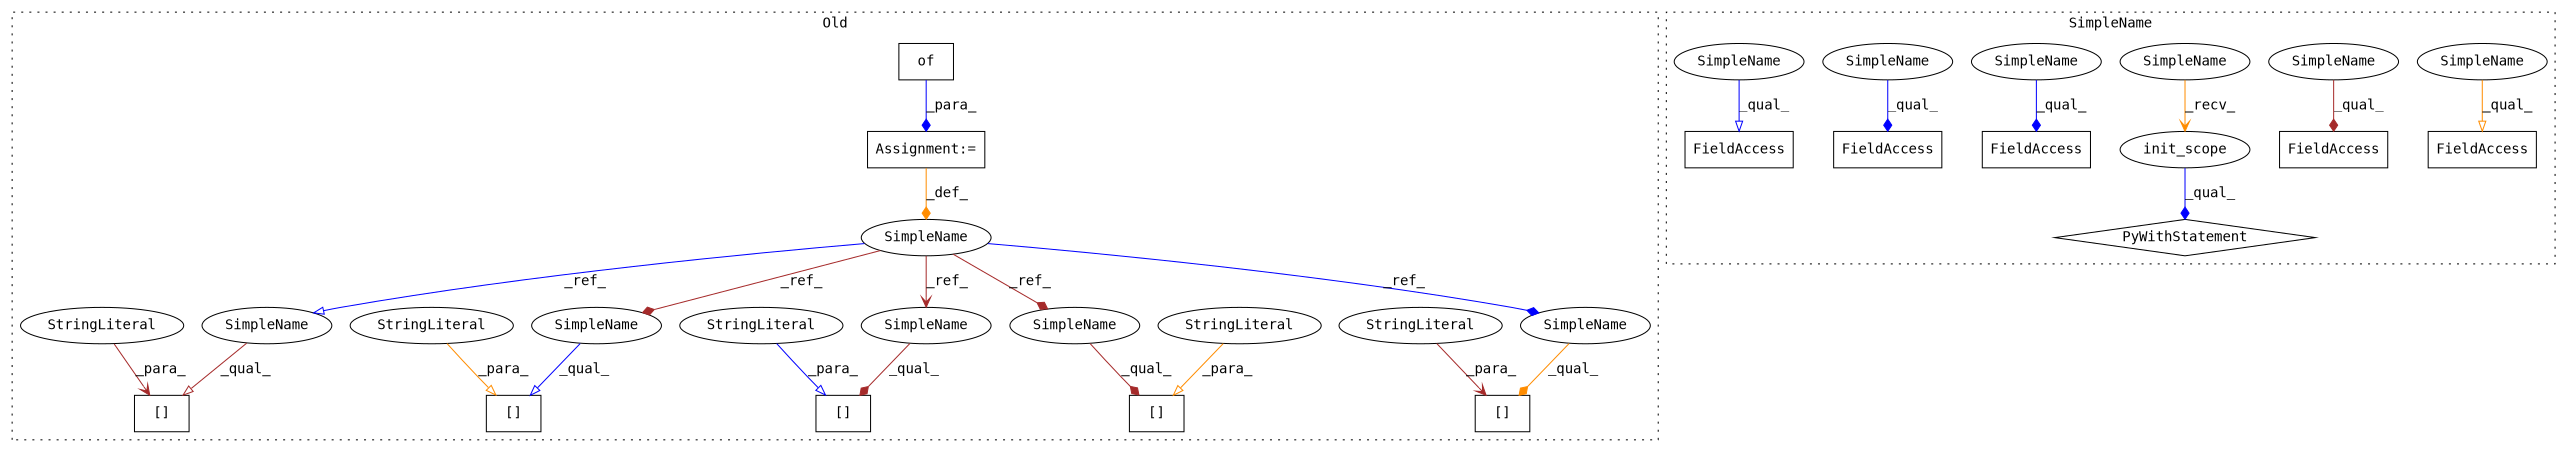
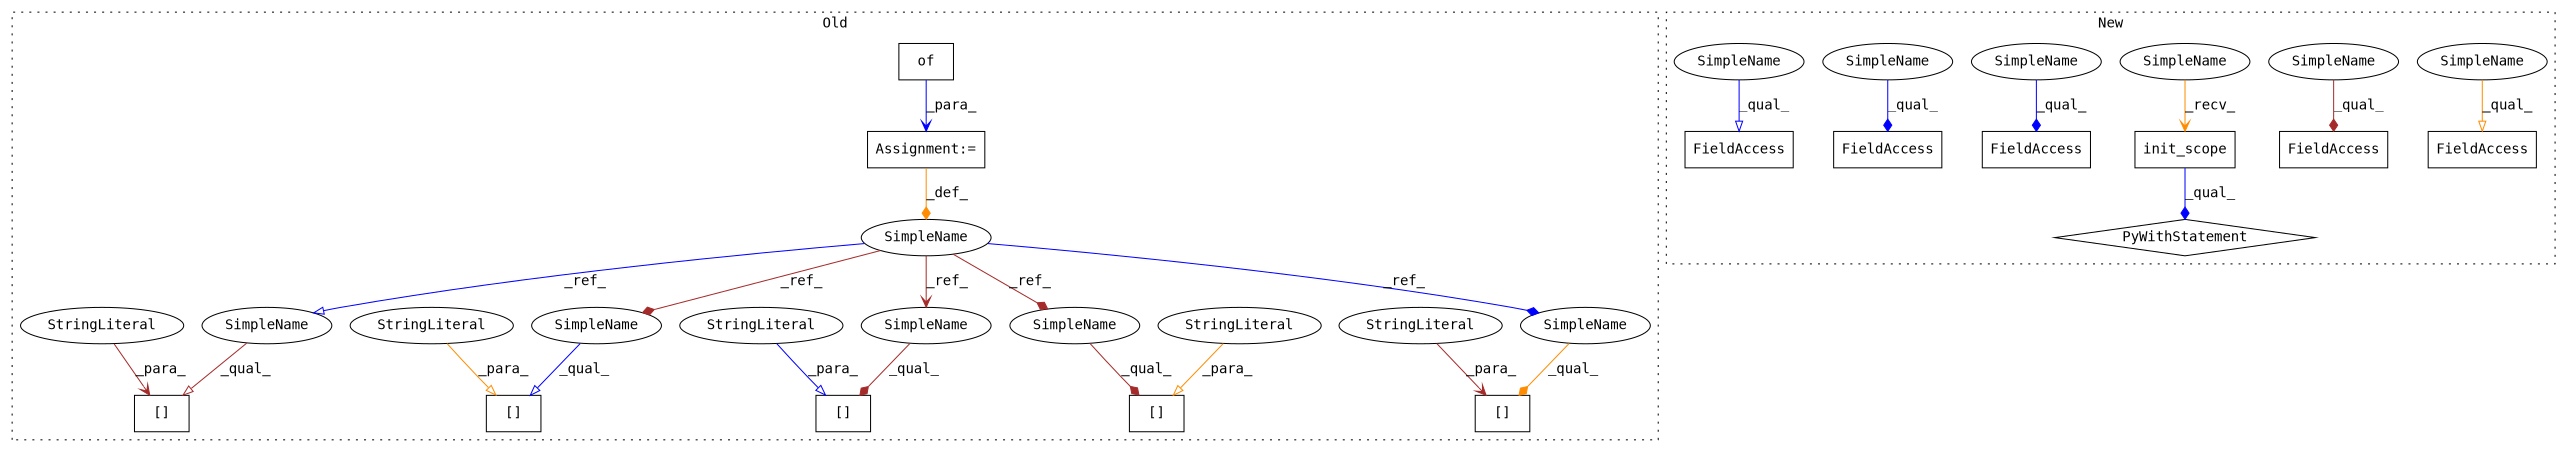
cluster "SimpleName": label "SimpleName" -> "New"
edge "of" -> "Assignment:=": arrowhead diamond -> vee
node "init_scope": shape ellipse -> box
